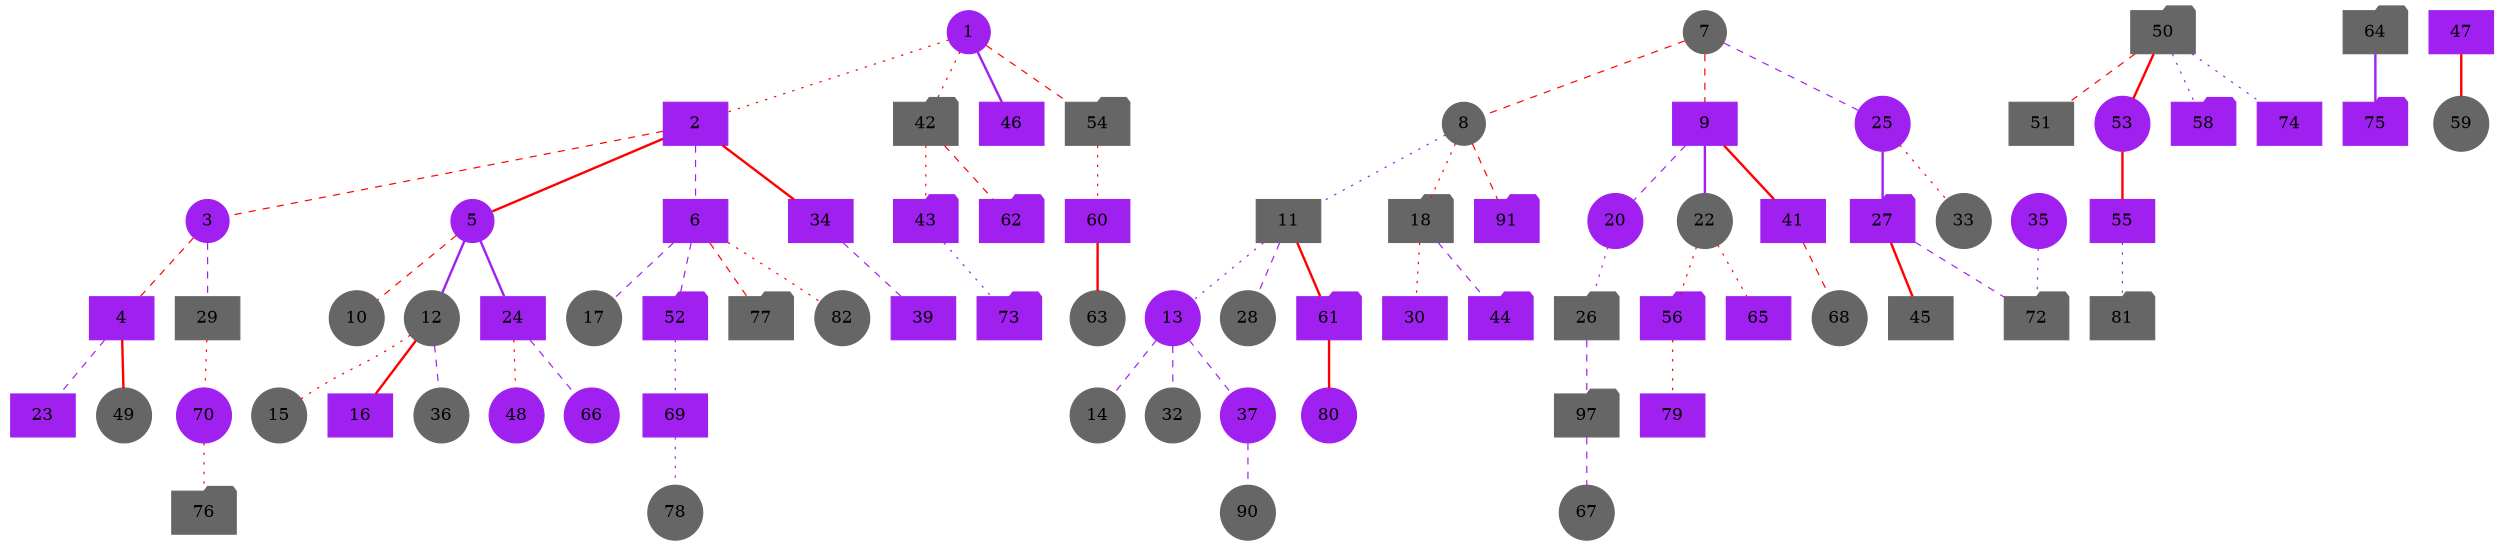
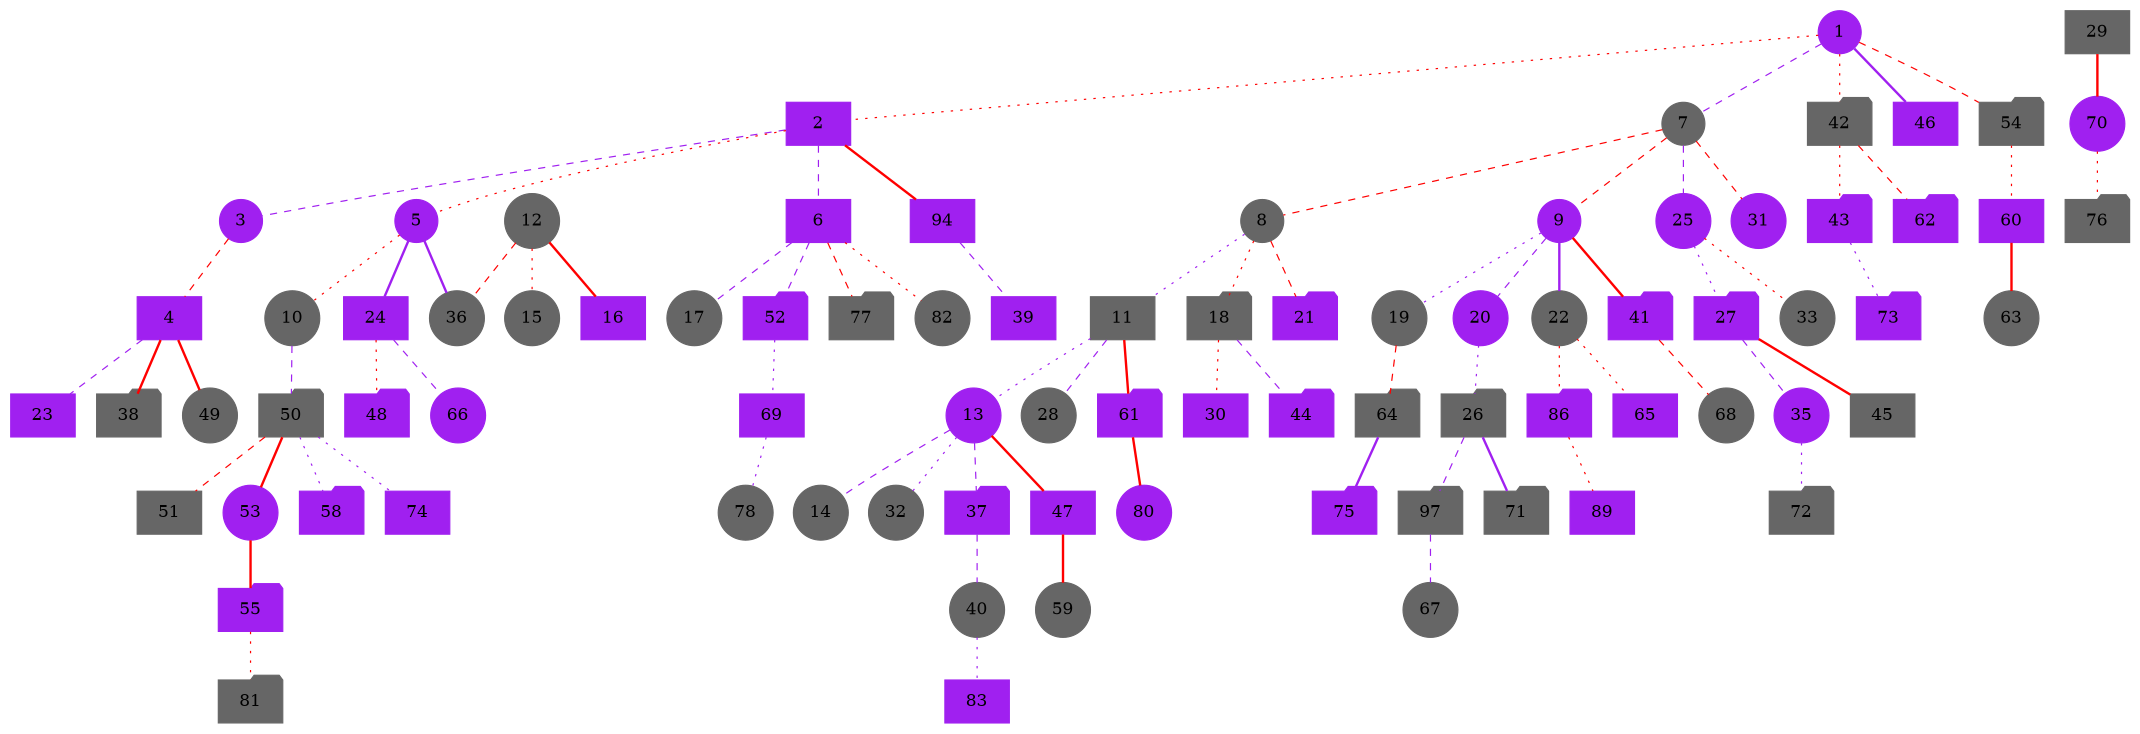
edge "1" -- "7": added
node "9": shape box -> circle
edge "2" -- "3": color red -> purple
edge "2" -- "5": style bold -> dotted
edge "25" -- "27": style bold -> dotted
node "34": label "34" -> "94"
node "91": label "91" -> "21"
node "31": added
node "41": shape box -> folder
node "55": shape box -> folder
edge "5" -- "12": now "5" -- "36"
edge "5" -- "10": style dashed -> dotted
edge "3" -- "29": removed
edge "27" -- "72": now "27" -- "35"
edge "55" -- "81": color purple -> red
node "19": added
node "56": label "56" -> "86"
edge "29" -- "70": style dotted -> bold
edge "12" -- "36": color purple -> red
edge "13" -- "32": style dashed -> dotted
edge "10" -- "50": added
node "38": added
node "48": shape circle -> folder
node "37": shape circle -> folder
node "79": label "79" -> "89"
edge "13" -- "47": added
node "90": label "90" -> "40"
node "71": added
node "83": added
